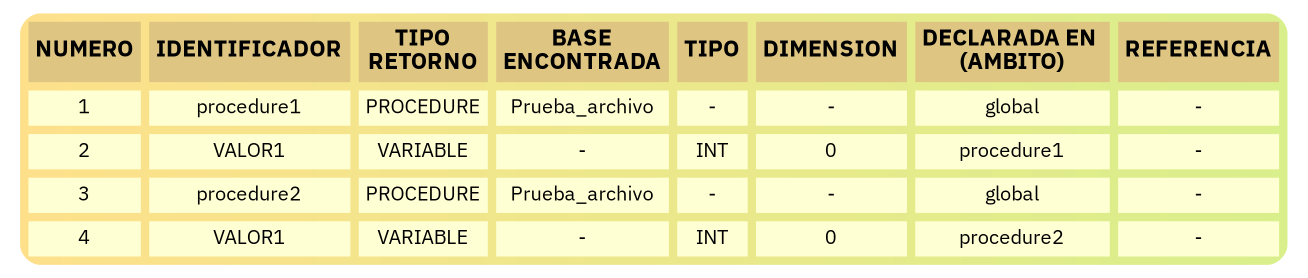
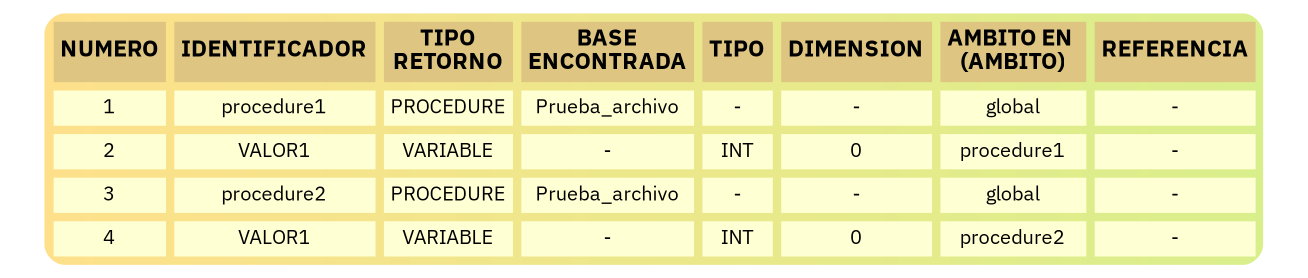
node "NUMERO": text "DECLARADA EN" -> "AMBITO EN"
